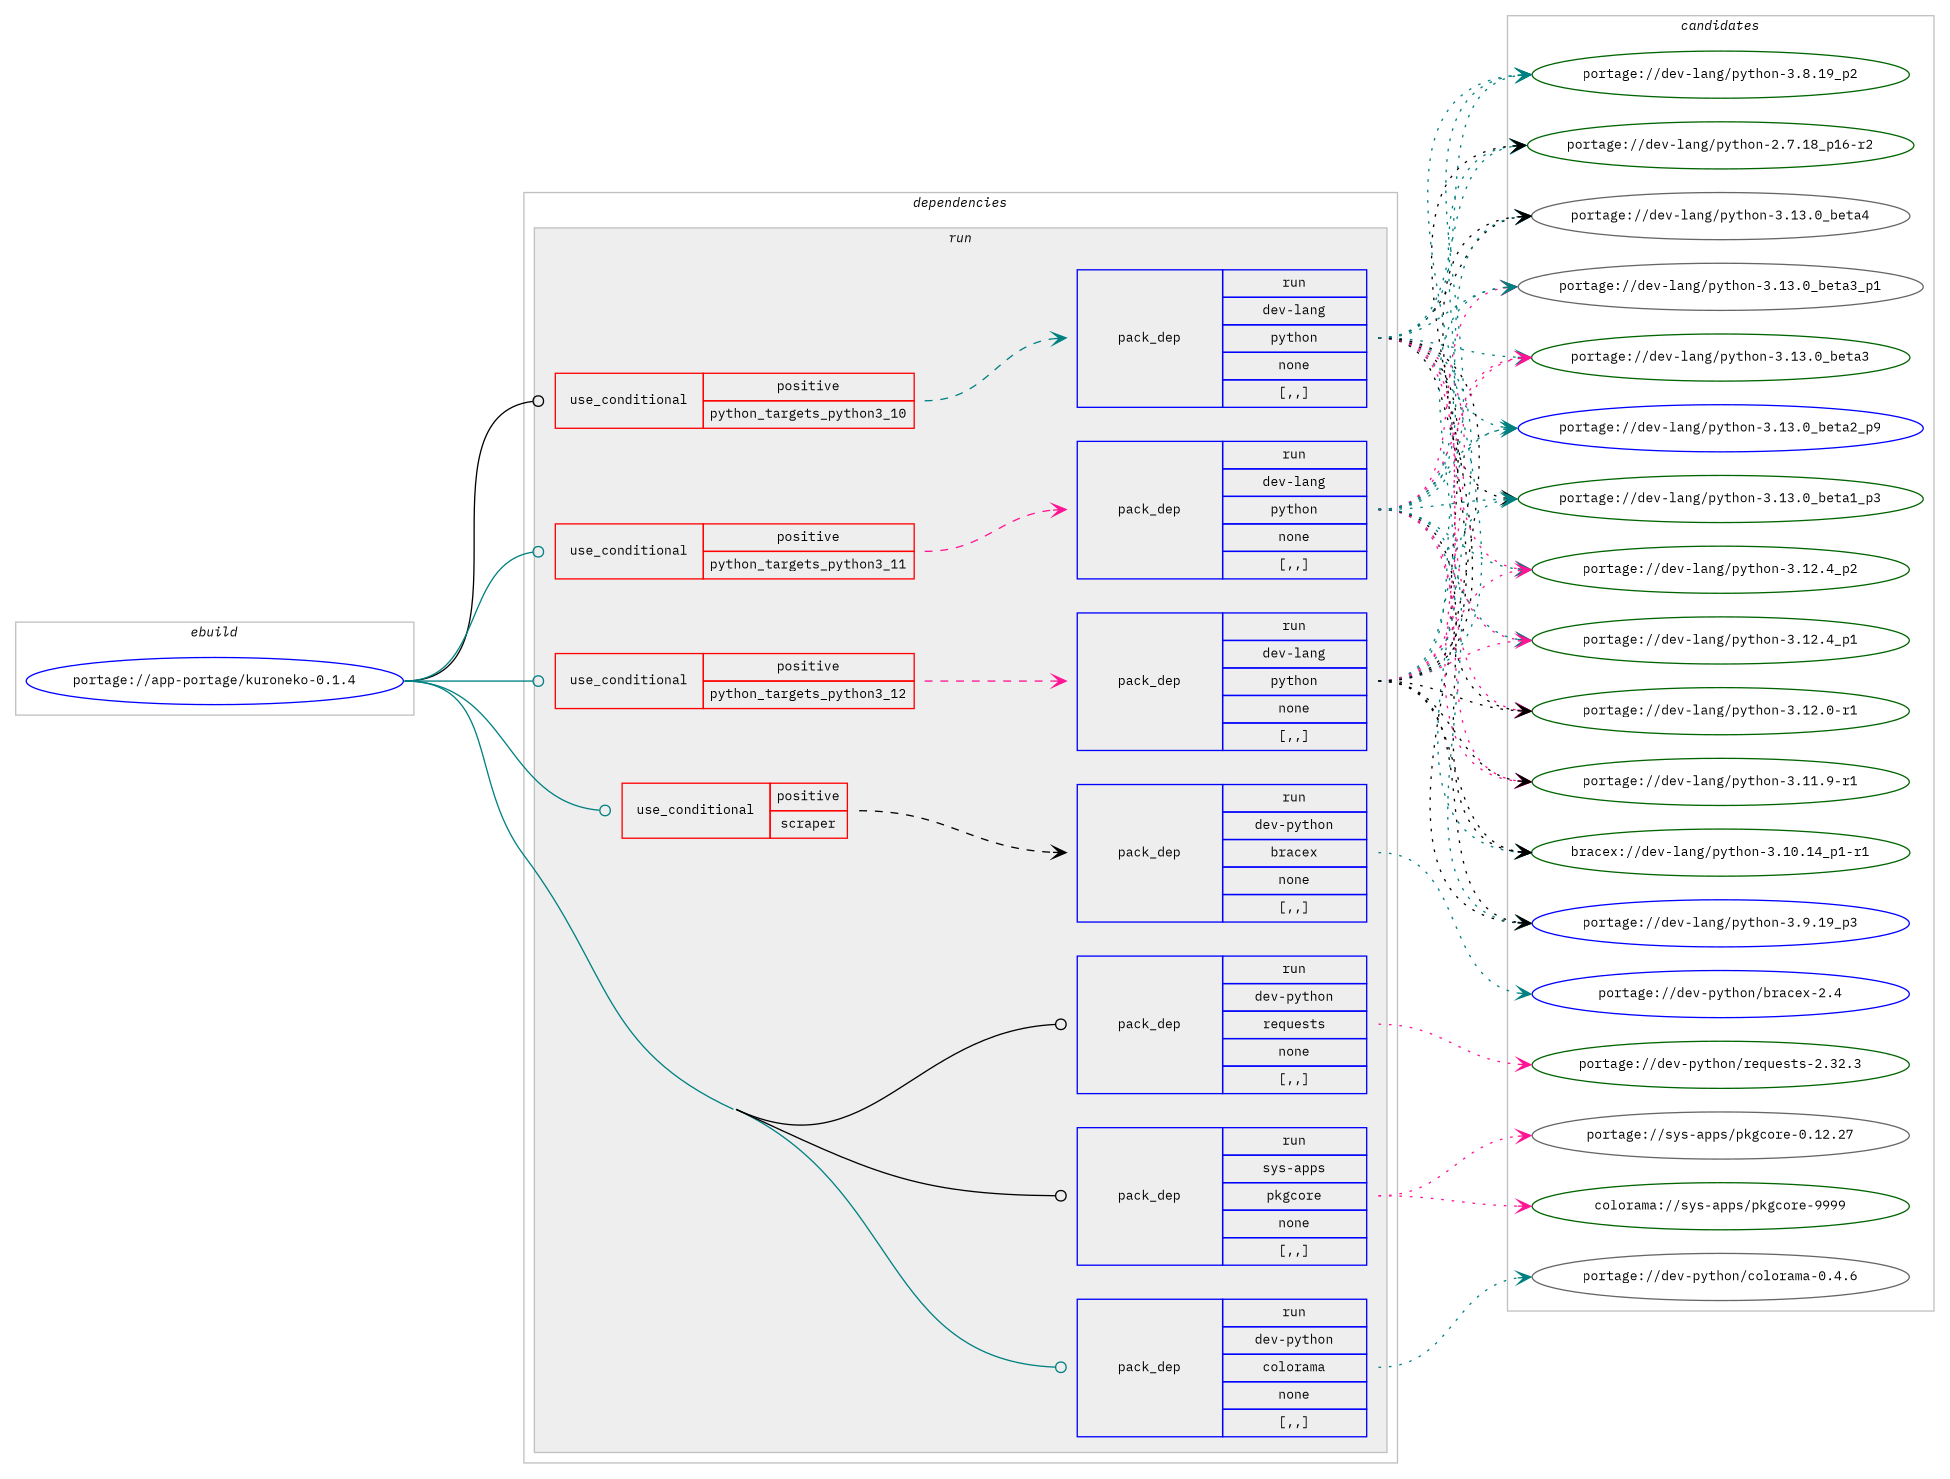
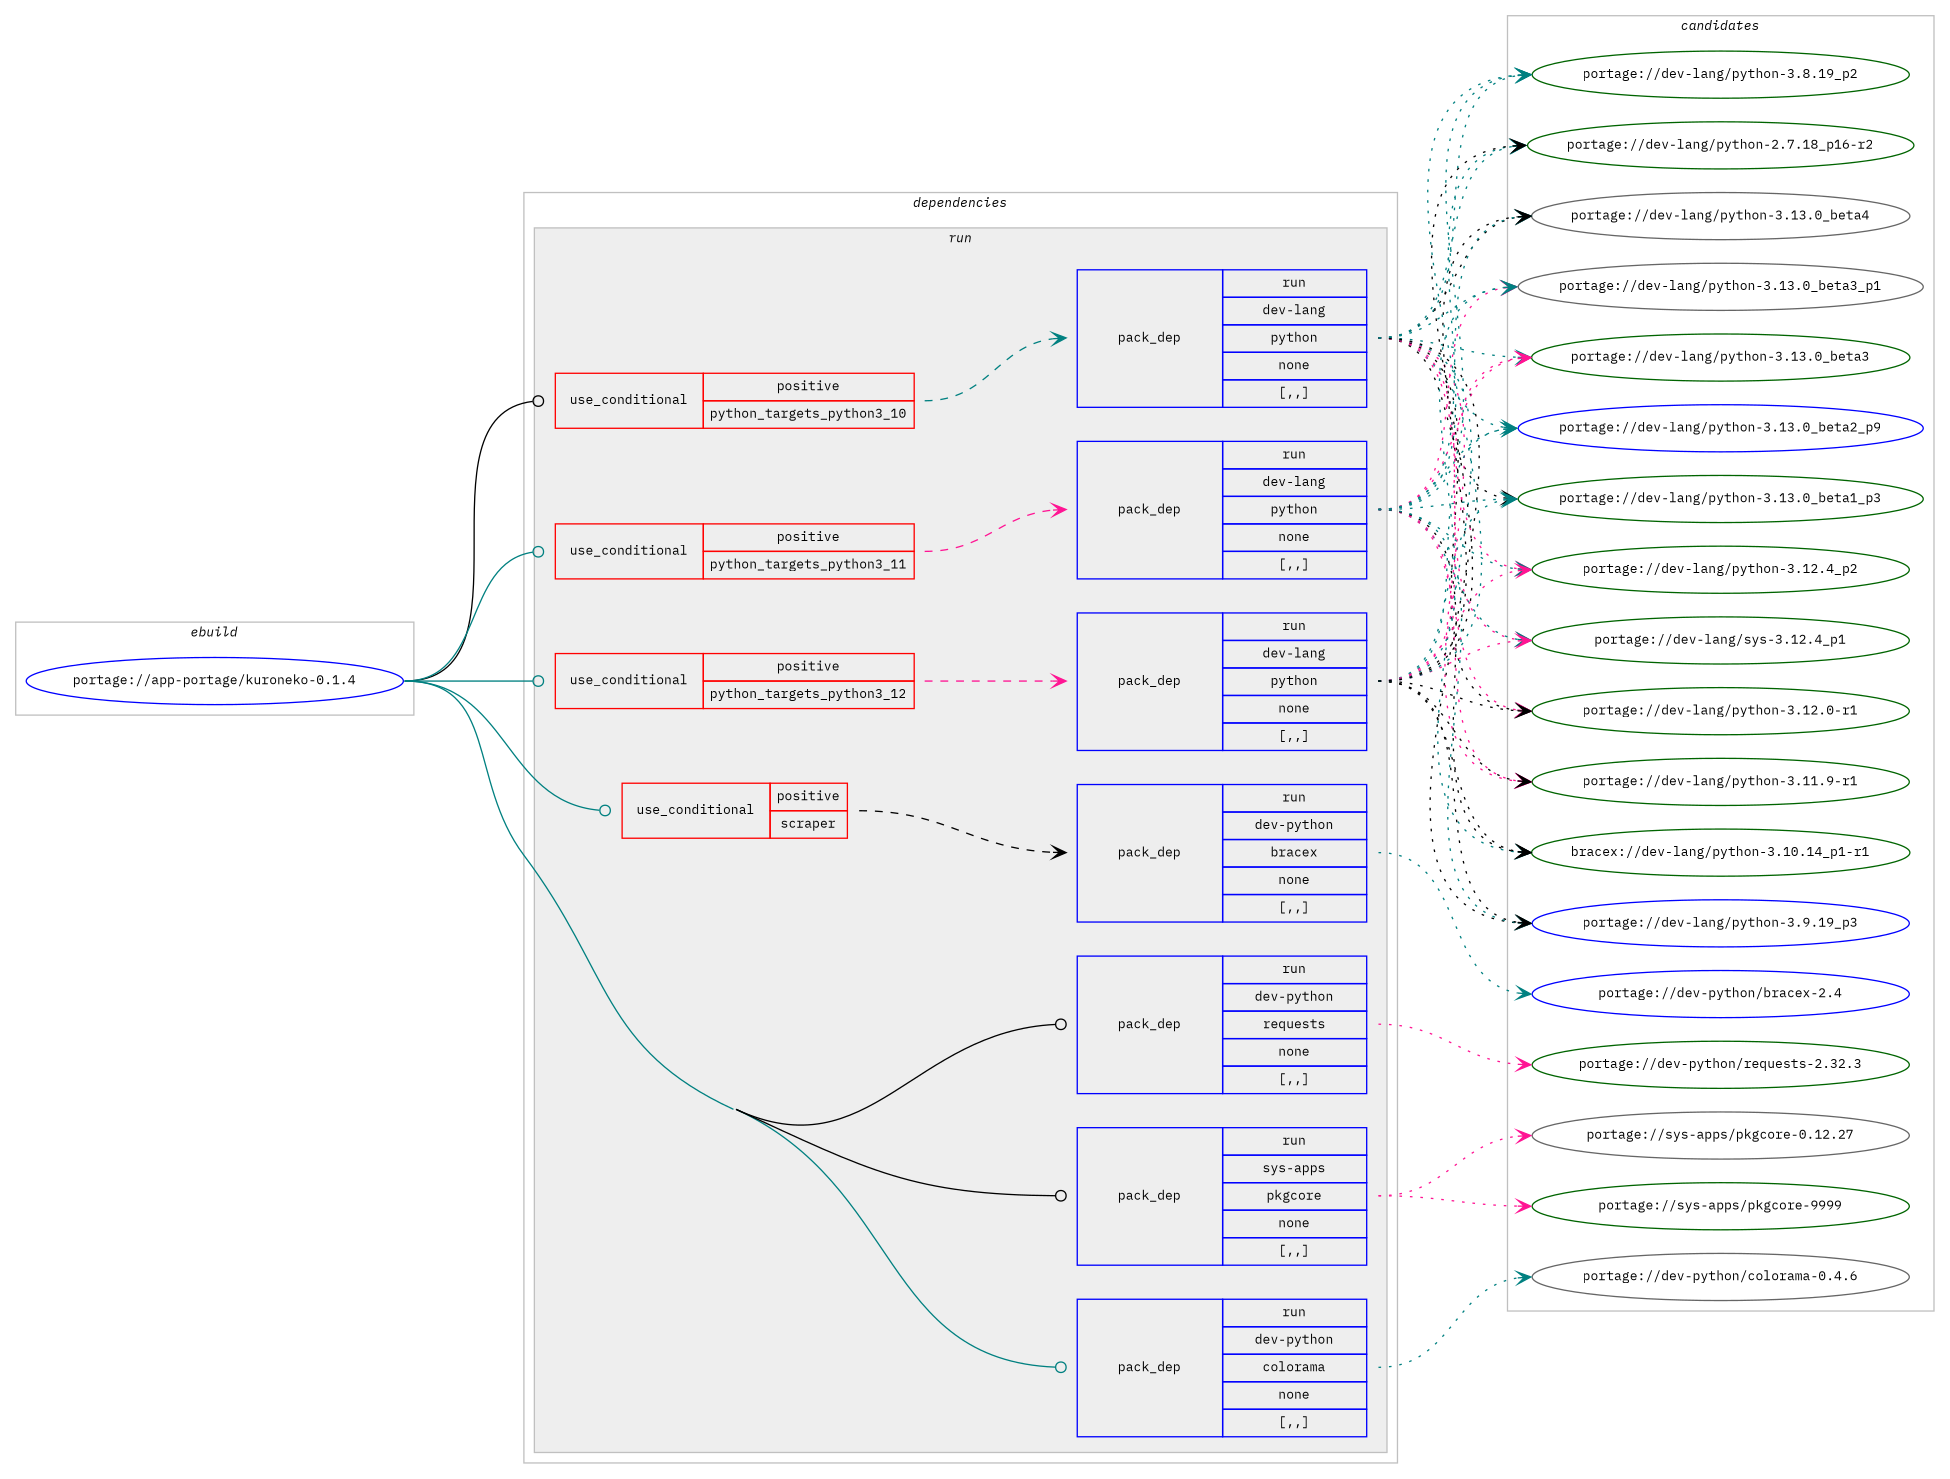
node "portage://dev-lang/python-3.12.4_p1": label "portage://dev-lang/python-3.12.4_p1" -> "portage://dev-lang/sys-3.12.4_p1"
node "colorama://sys-apps/pkgcore-9999": label "colorama://sys-apps/pkgcore-9999" -> "portage://sys-apps/pkgcore-9999"
